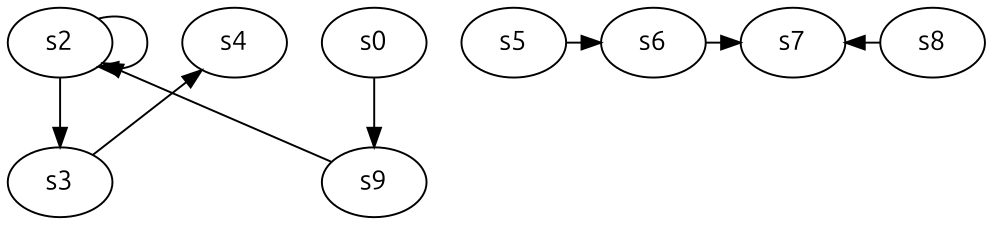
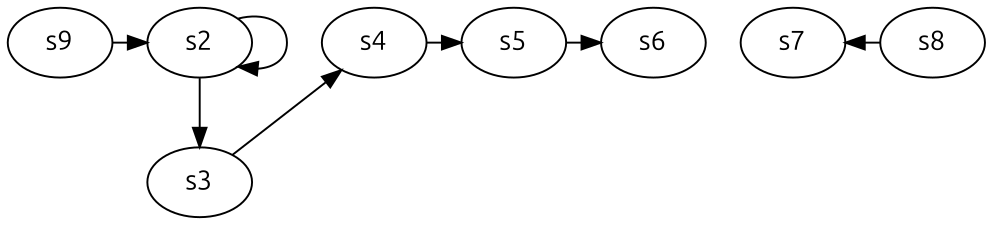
node "s0": removed
edge "s4" -> "s5": added
edge "s6" -> "s7": removed
